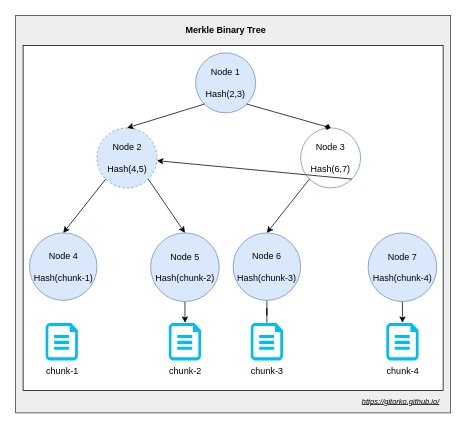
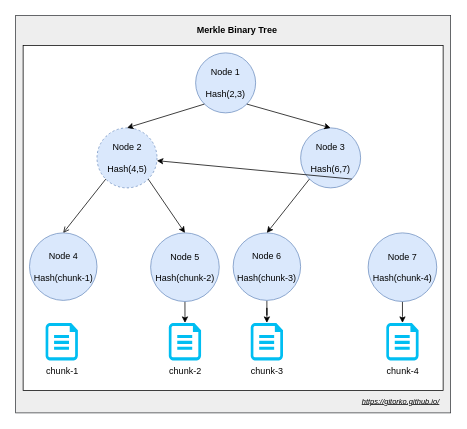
node "Merkle Binary Tree": moved (225, 30) -> (237, 30)
edge "Node 1 Hash(2,3)" -> "Node 3 Hash(6,7)": arrowhead diamond -> classic
node "Node 3 Hash(6,7)": fillcolor #ffffff -> #dae8fc
edge "Node 2 Hash(4,5)" -> "Node 4 Hash(chunk-1)": arrowhead classic -> open
edge "Node 6 Hash(chunk-3)" -- "chunk-3": arrowhead none -> classic
